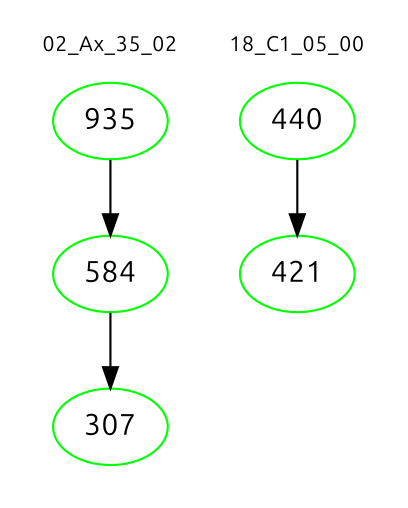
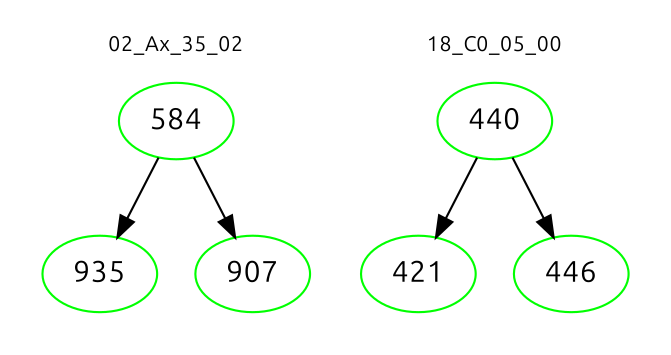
cluster "18_C1_05_00": label "18_C1_05_00" -> "18_C0_05_00"
edge "935" -> "584": reversed
node "446": added
node "307": label "307" -> "907"
